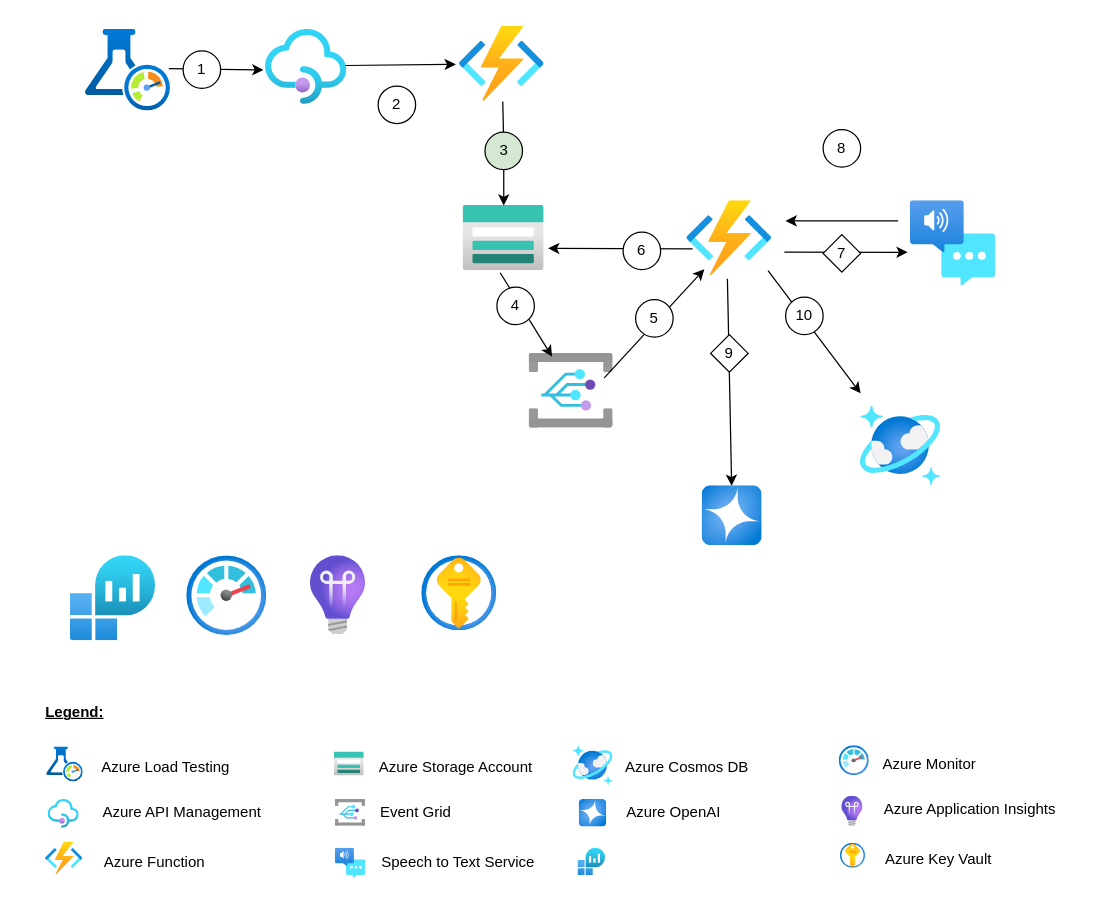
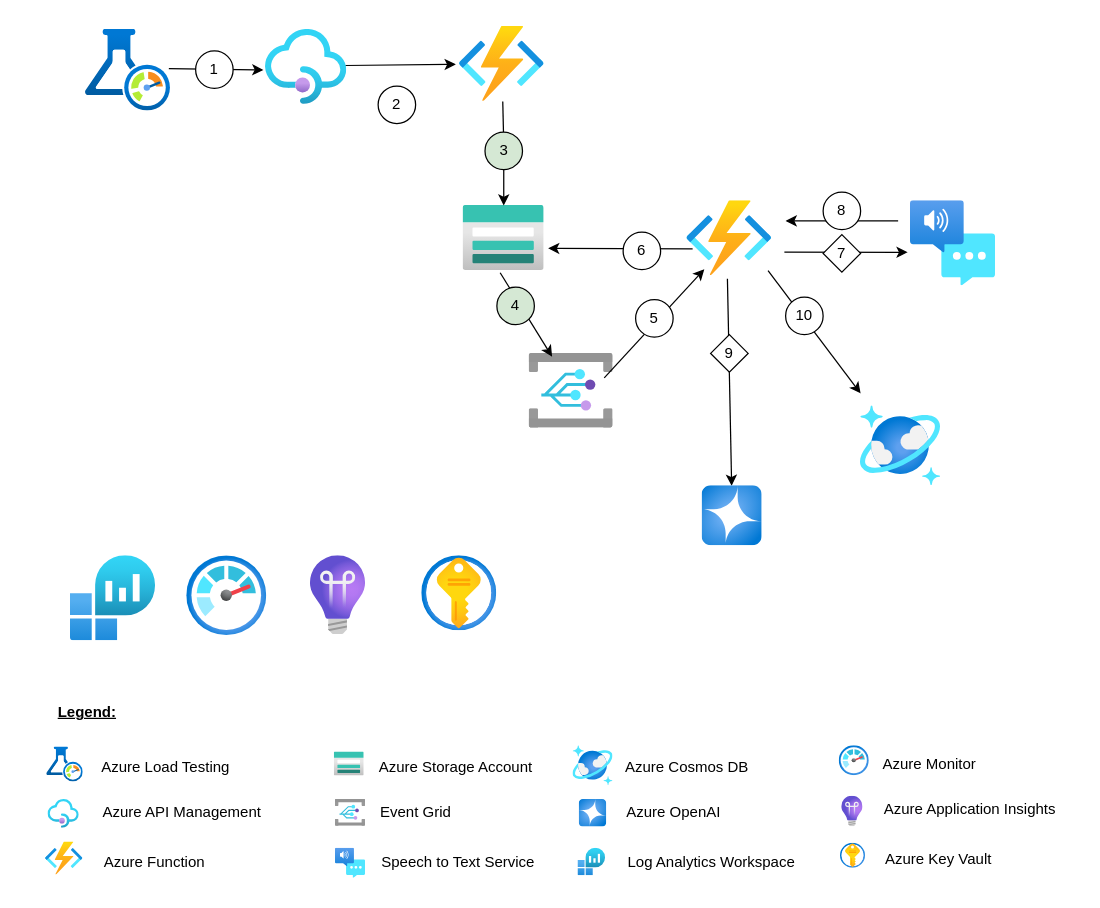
node "1": moved (202, 69) -> (214, 69)
node "8": moved (842, 148) -> (842, 211)
node "4": fillcolor #ffffff -> #d5e8d4
node "Legend:": moved (75, 712) -> (88, 712)
node "Log Analytics Workspace": added
